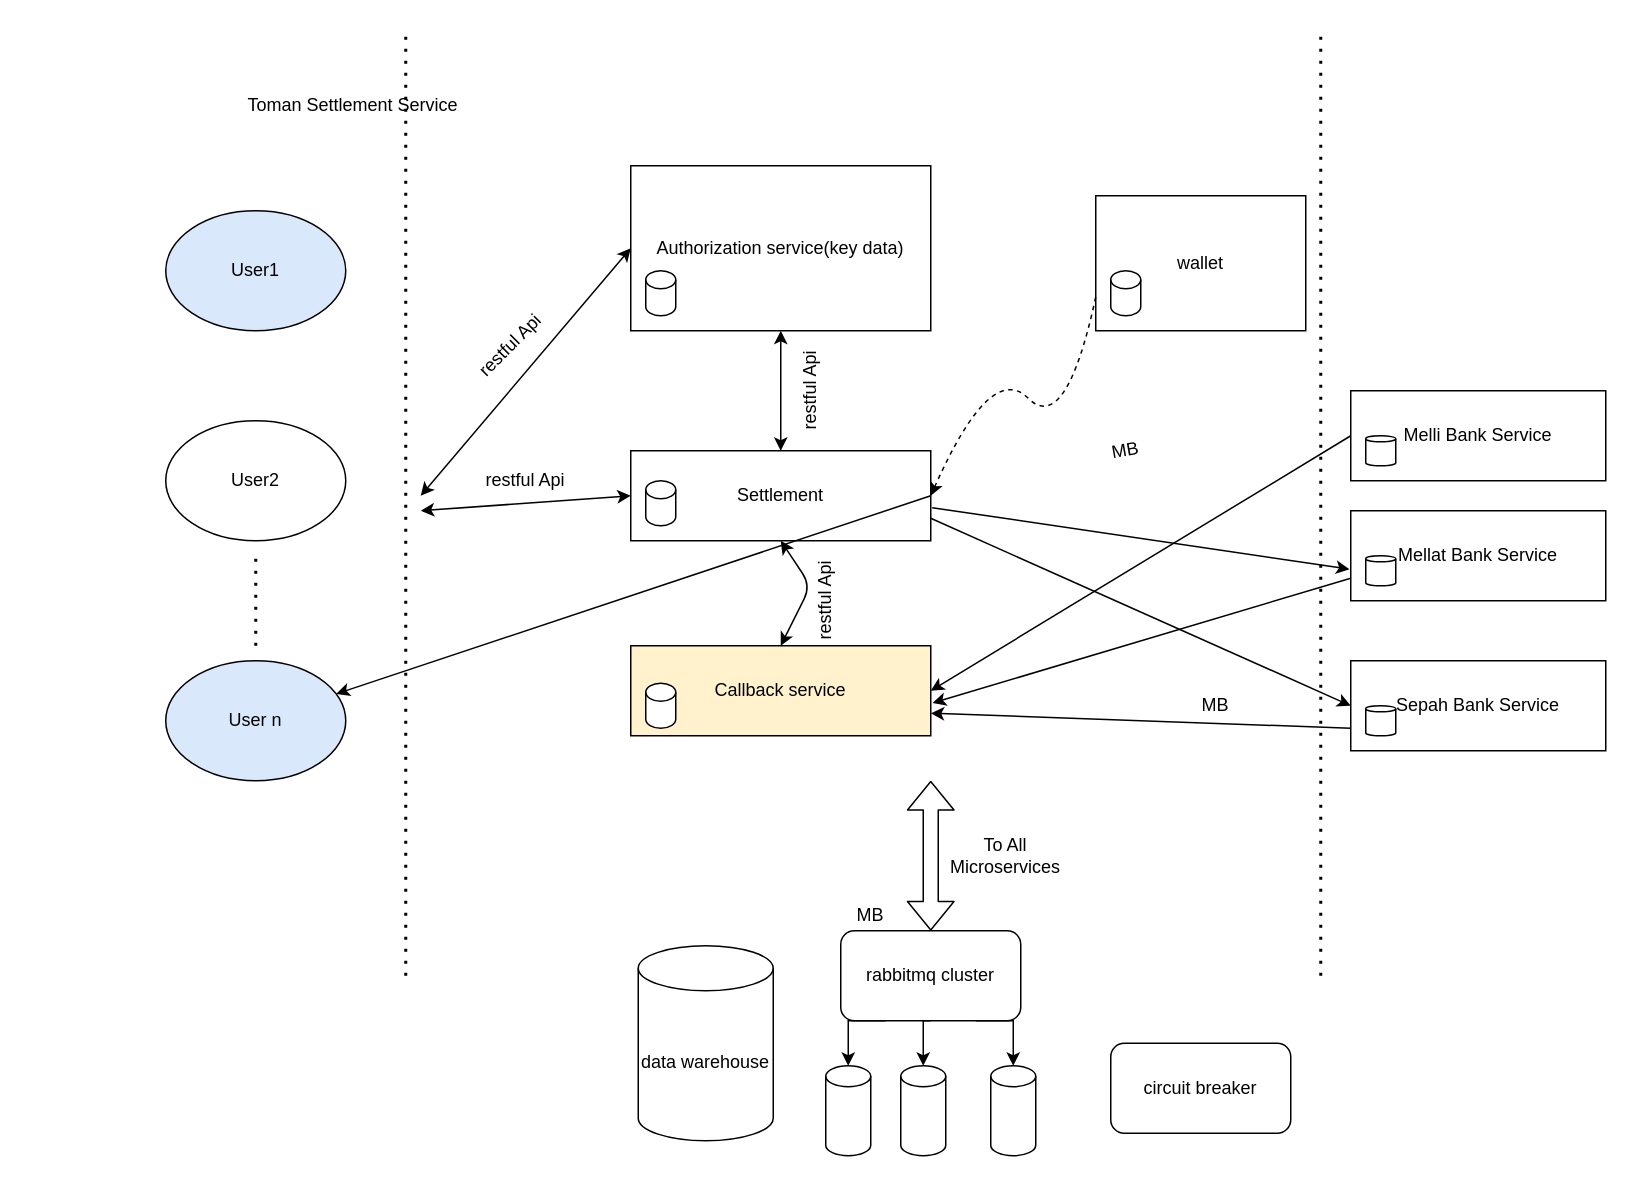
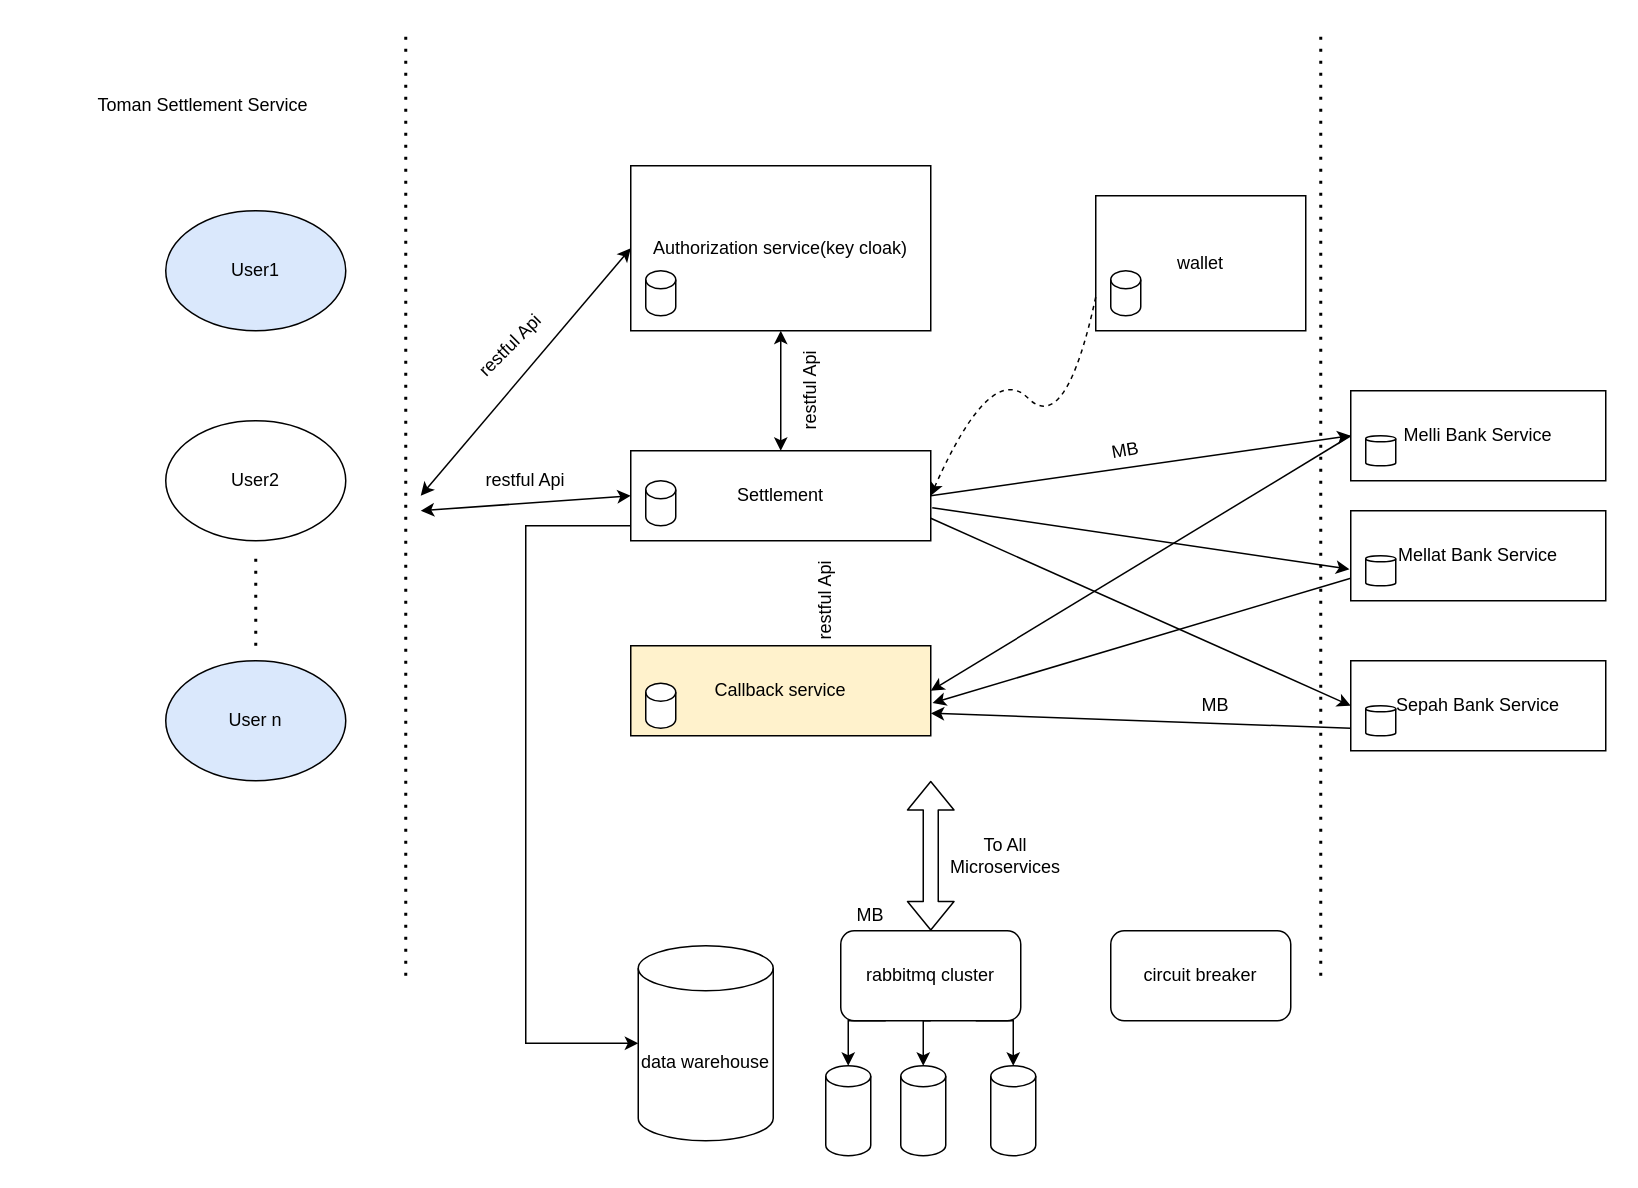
node "Toman Settlement Service": moved (353, 106) -> (203, 106)
node "Authorization service(key data)": label "Authorization service(key data)" -> "Authorization service(key cloak)"
edge "Settlement" -> "User n": now "Settlement" -> "Melli Bank Service"
edge "Settlement" -- "Callback service": removed
edge "Settlement" -> "data warehouse": added
node "circuit breaker": moved (1201, 1088) -> (1201, 976)
